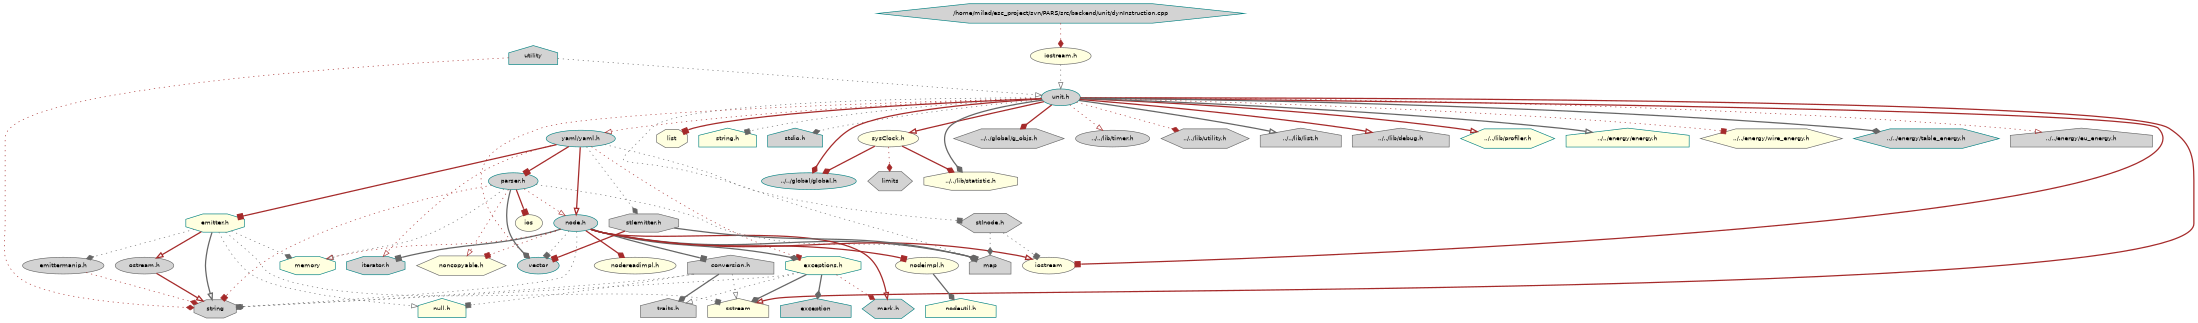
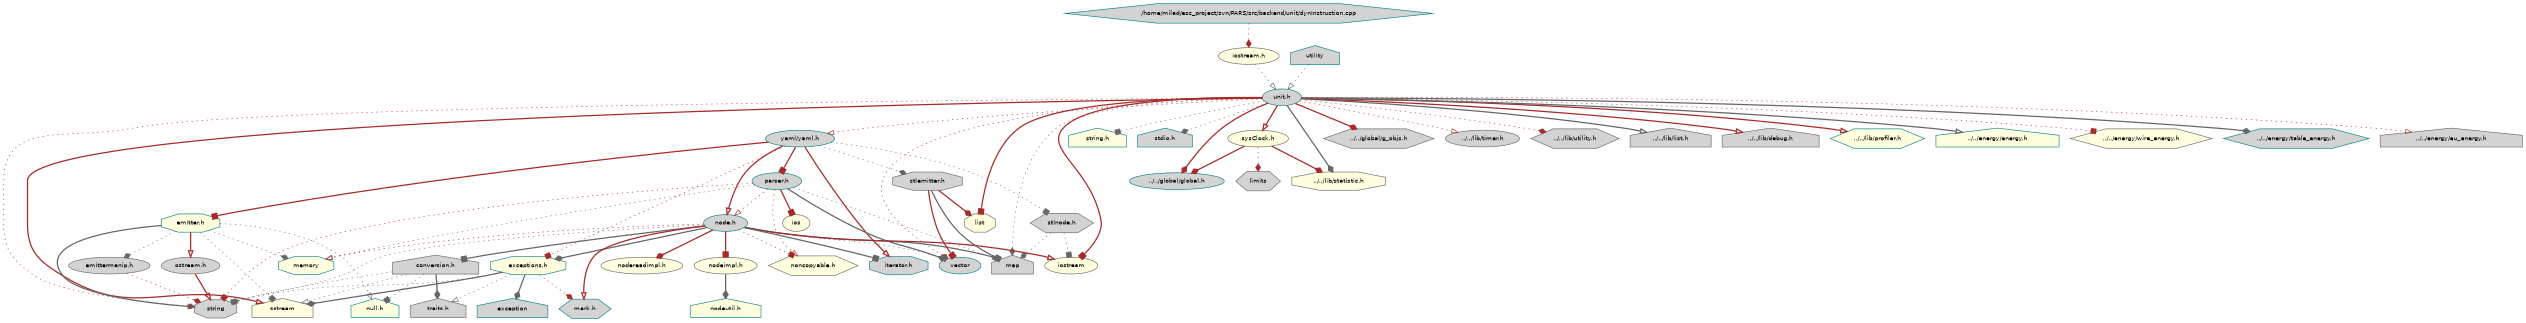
edge "utility" -> "string": now "unit.h" -> "string"
edge "yaml/yaml.h" -> "iterator.h": style dotted -> bold
edge "stlemitter.h" -> "list": added
